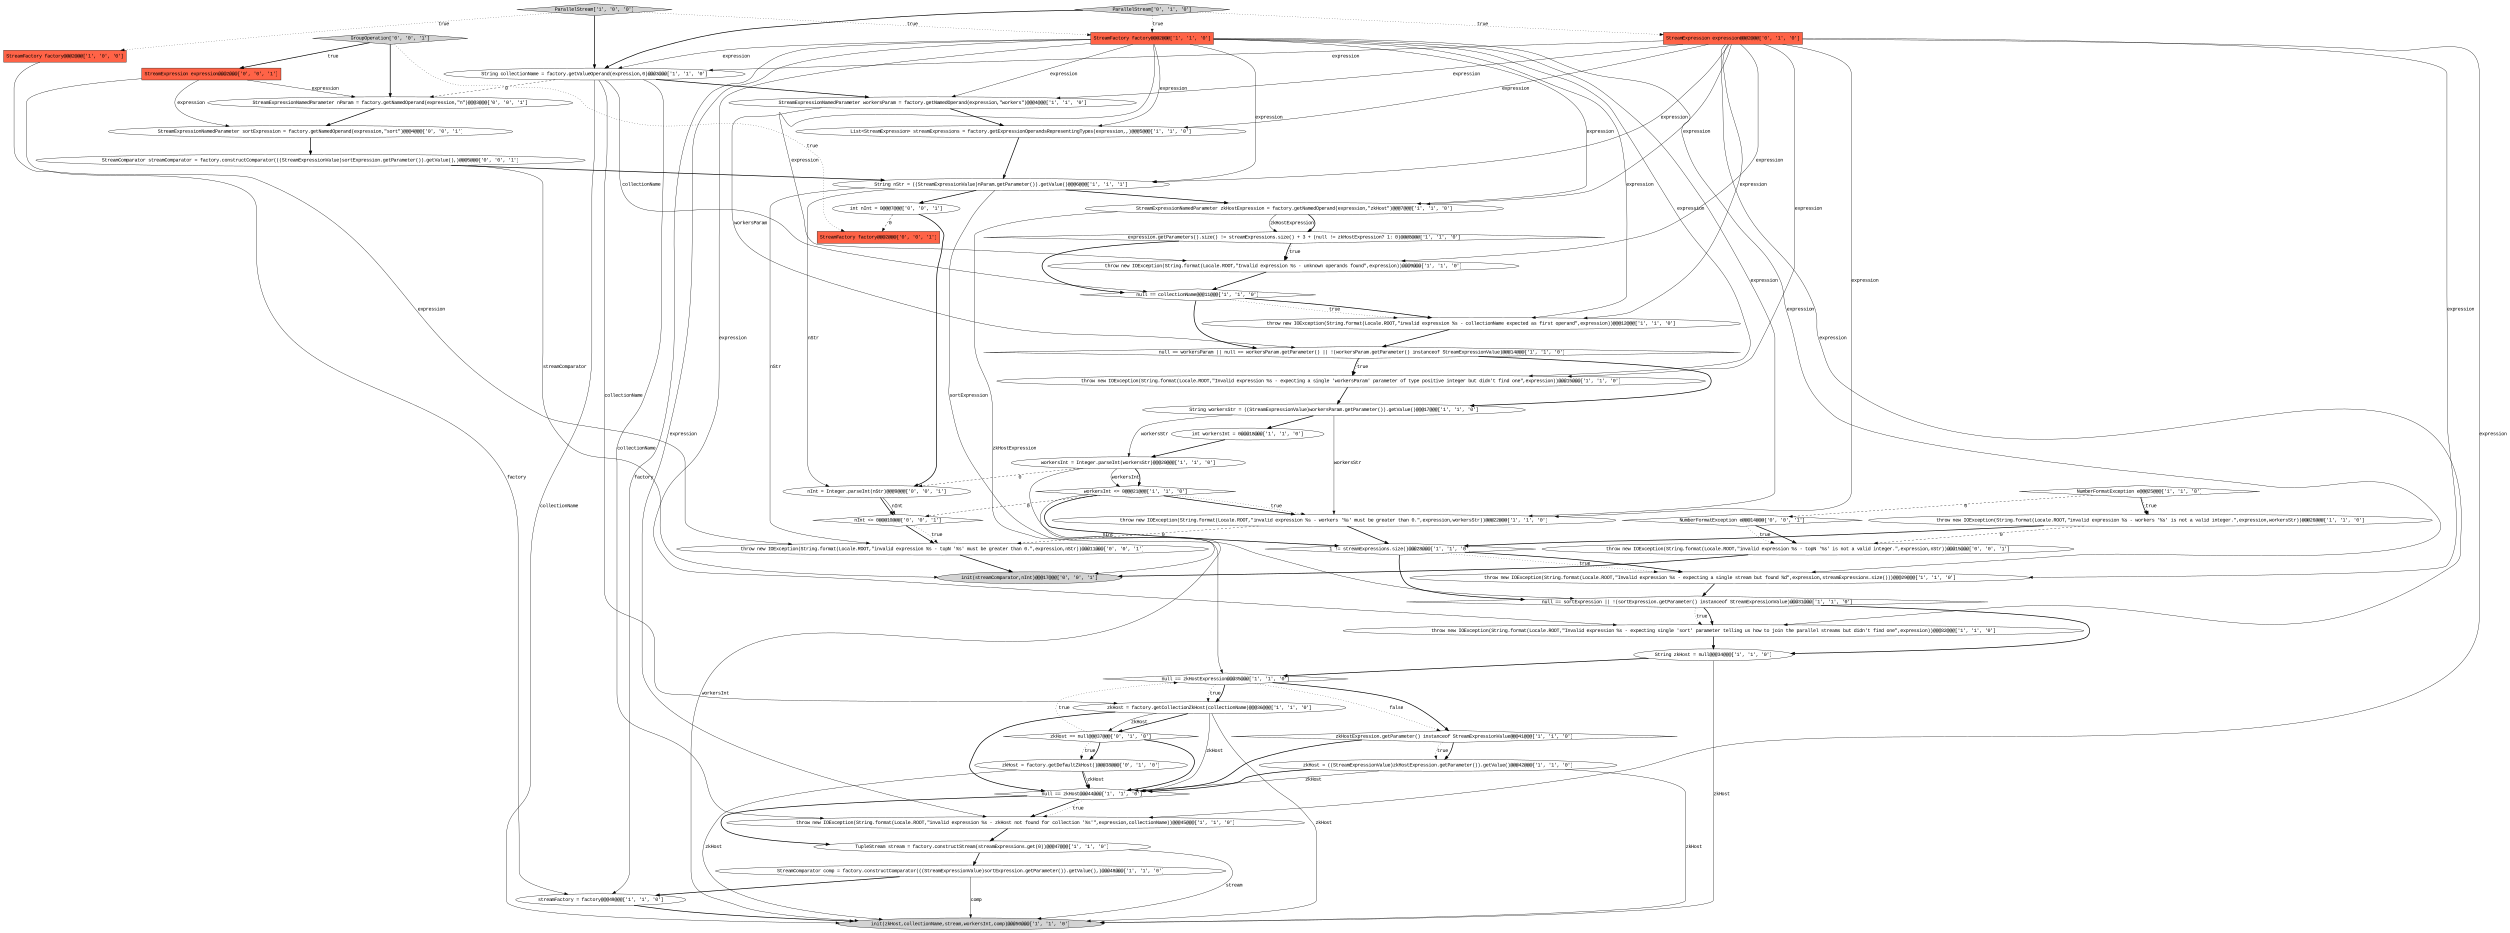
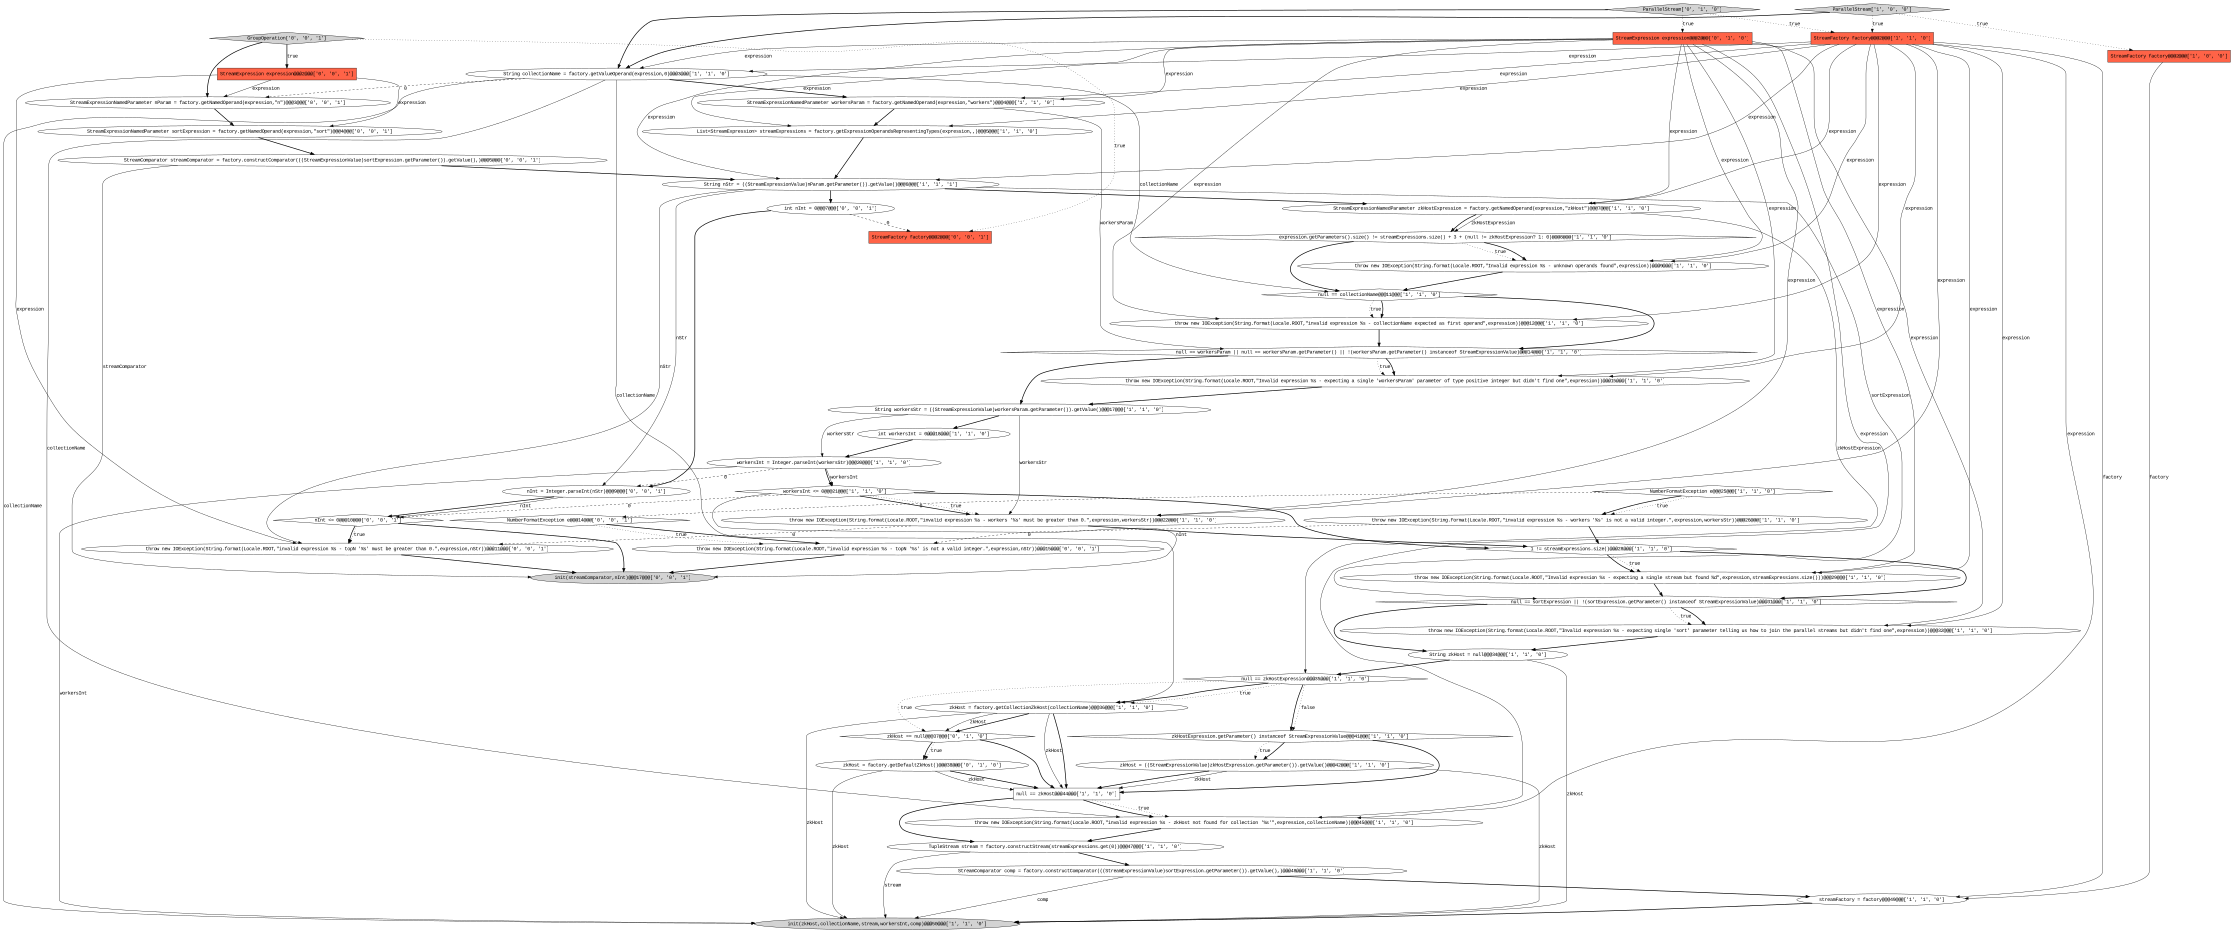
edge "nInt <= 0@@@10@@@['0', '0', '1']" -> "init(streamComparator,nInt)@@@17@@@['0', '0', '1']": added
edge "zkHost == null@@@37@@@['0', '1', '0']" -> "null == zkHostExpression@@@35@@@['1', '1', '0']": reversed
node "null == zkHost@@@44@@@['1', '1', '0']": shape diamond -> box
